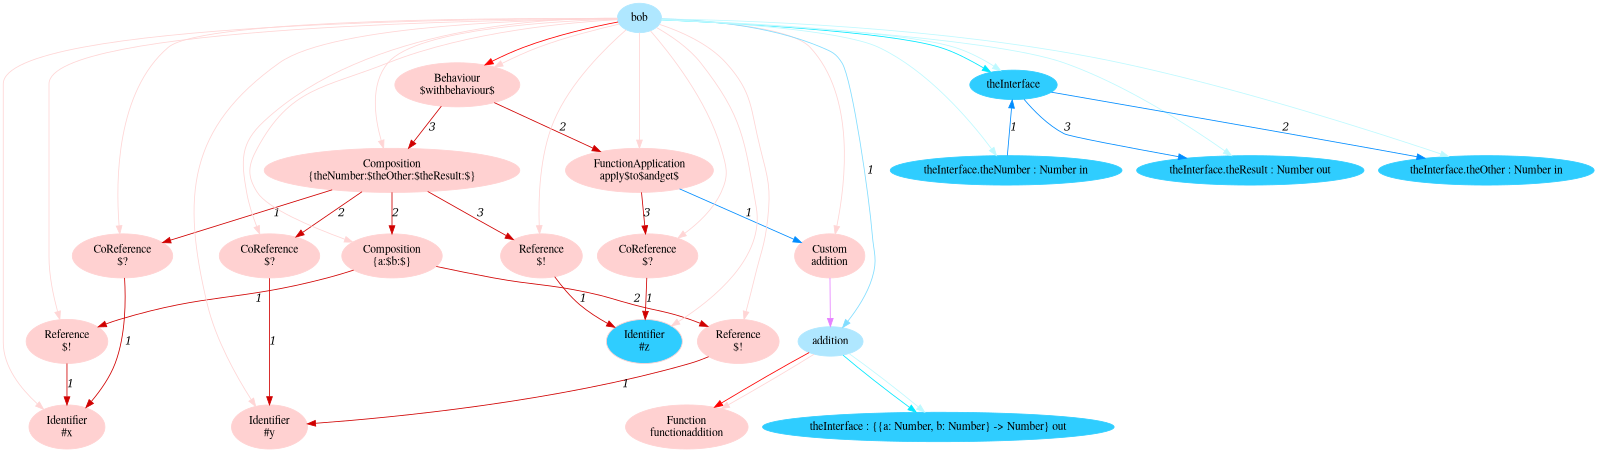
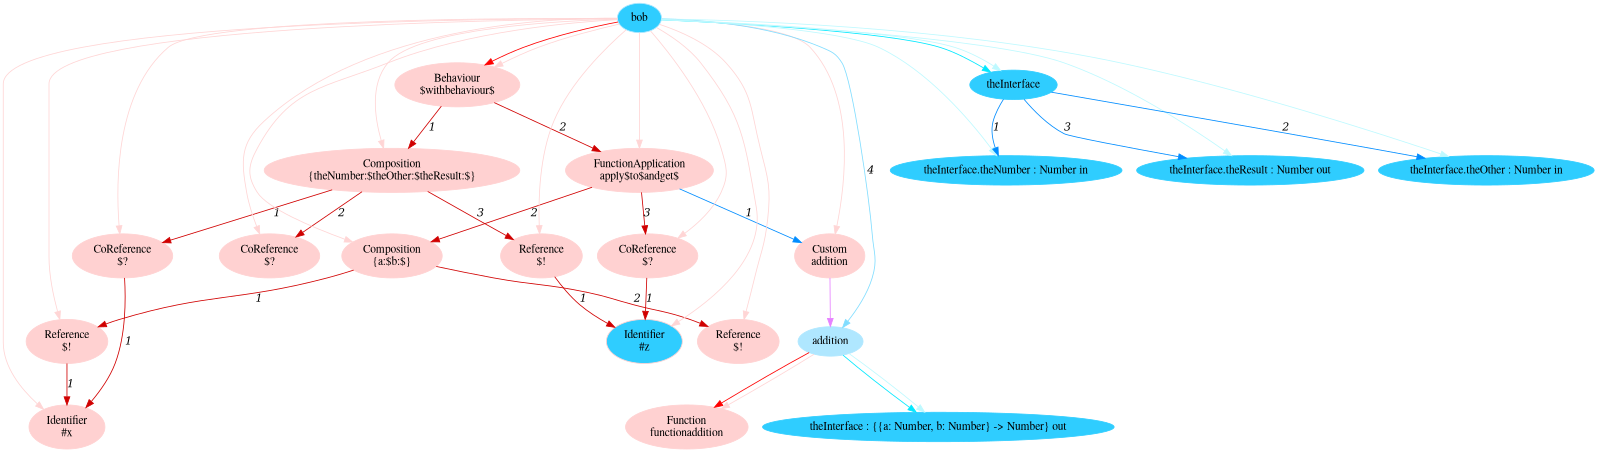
node "bob": fillcolor #afe7ff -> #2fcdff
edge "Behaviour $withbehaviour$" -> "Composition {theNumber:$theOther:$theResult:$}": label "3" -> "1"
edge "theInterface.theNumber : Number in" -> "theInterface": reversed
edge "bob" -> "addition": label "1" -> "4"
edge "Composition {theNumber:$theOther:$theResult:$}" -> "Composition {a:$b:$}": now "FunctionApplication apply$to$andget$" -> "Composition {a:$b:$}"
node "Identifier #y": removed
